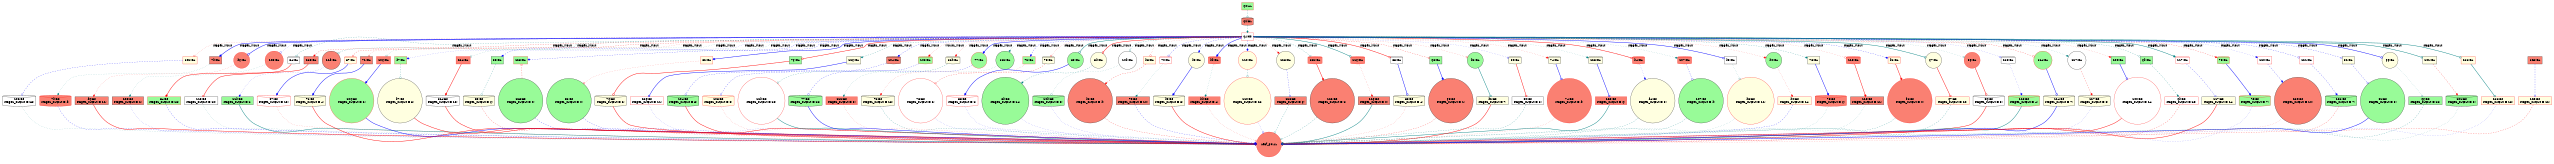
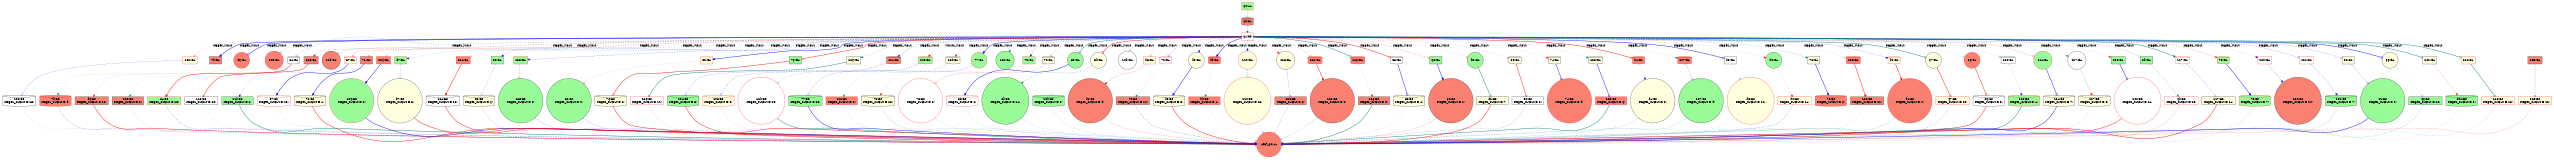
node "69:CA": label "69:CA" -> "29:CA"
edge "126:CA" -> "126:BS stage1_output = 11;": color blue -> teal
edge "125:BS stage1_output = 0;" -> "125:CA": reversed
